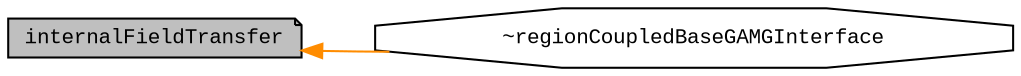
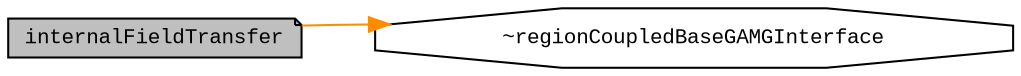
edge "~regionCoupledBaseGAMGInterface" -> "internalFieldTransfer": reversed
